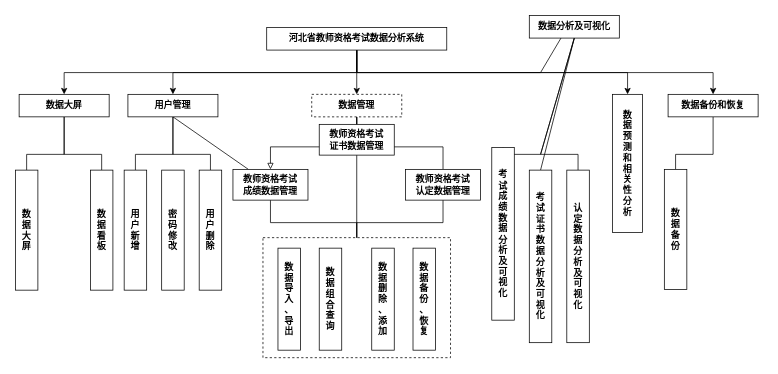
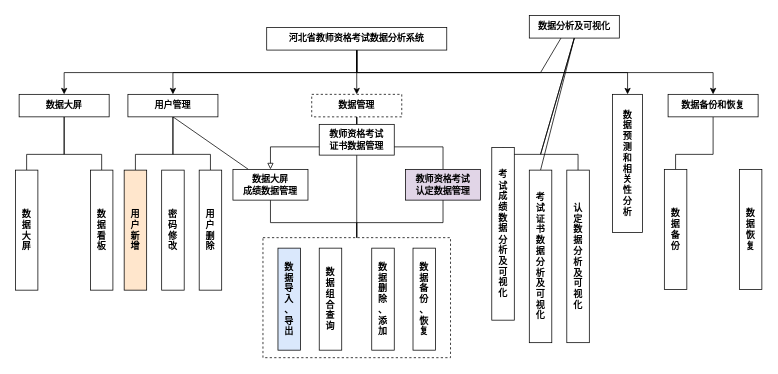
node "教师资格考试 成绩数据管理": label "教师资格考试 成绩数据管理" -> "数据大屏 成绩数据管理"
node "教师资格考试 认定数据管理": fillcolor #ffffff -> #e1d5e7
node "数 据 恢 复": added
node "用 户 新 增": fillcolor #ffffff -> #ffe6cc
node "数 据 导 入 、 导 出": fillcolor #ffffff -> #dae8fc
